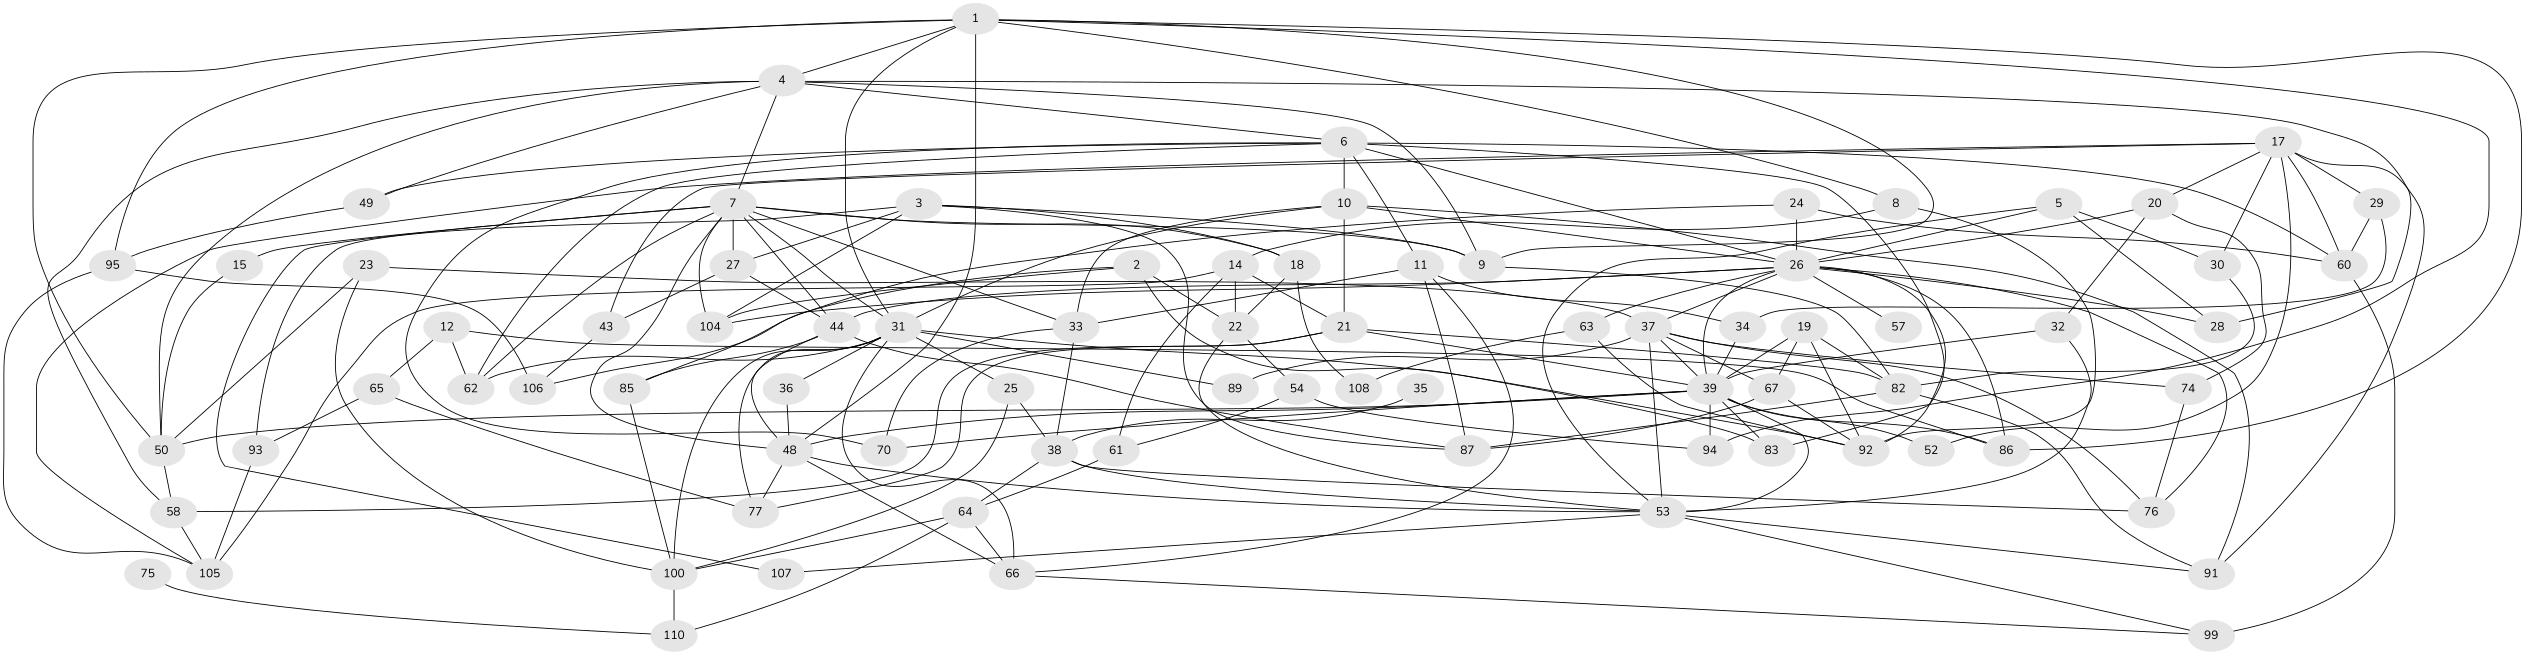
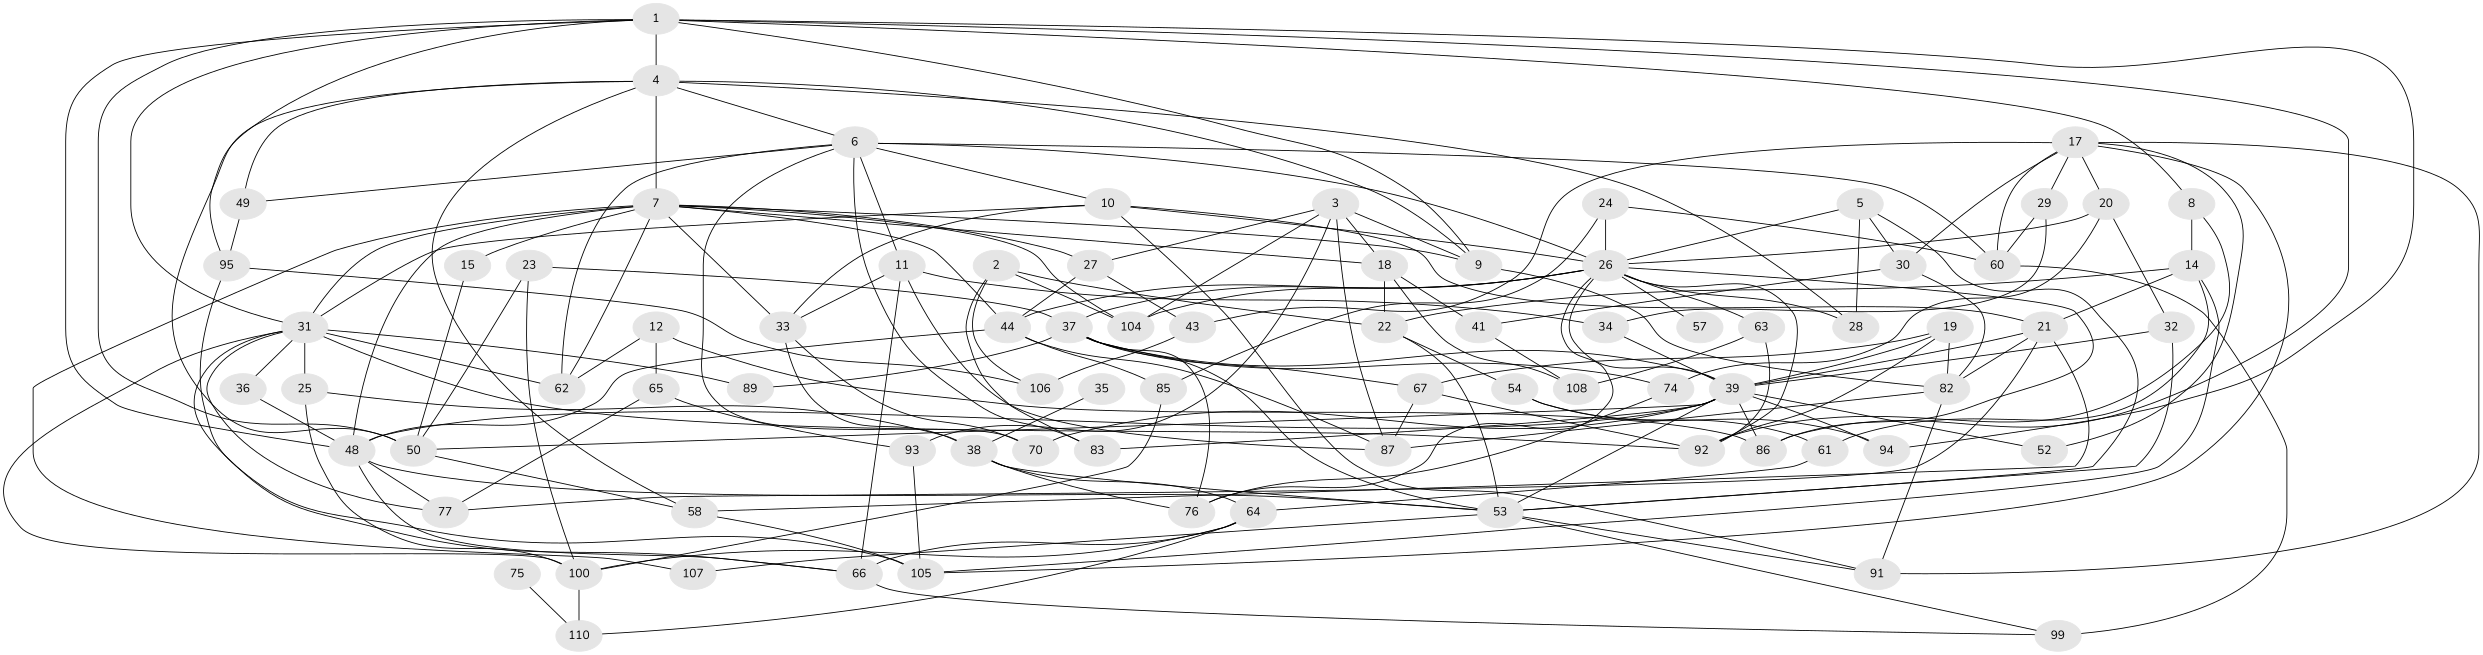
node "41": added
